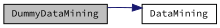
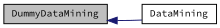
edge "DummyDataMining" -> "DataMining": reversed
